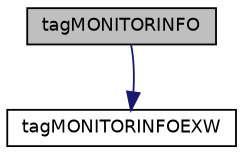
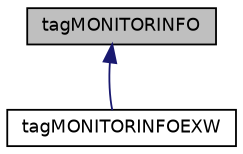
edge "tagMONITORINFO" -> "tagMONITORINFOEXW": reversed
